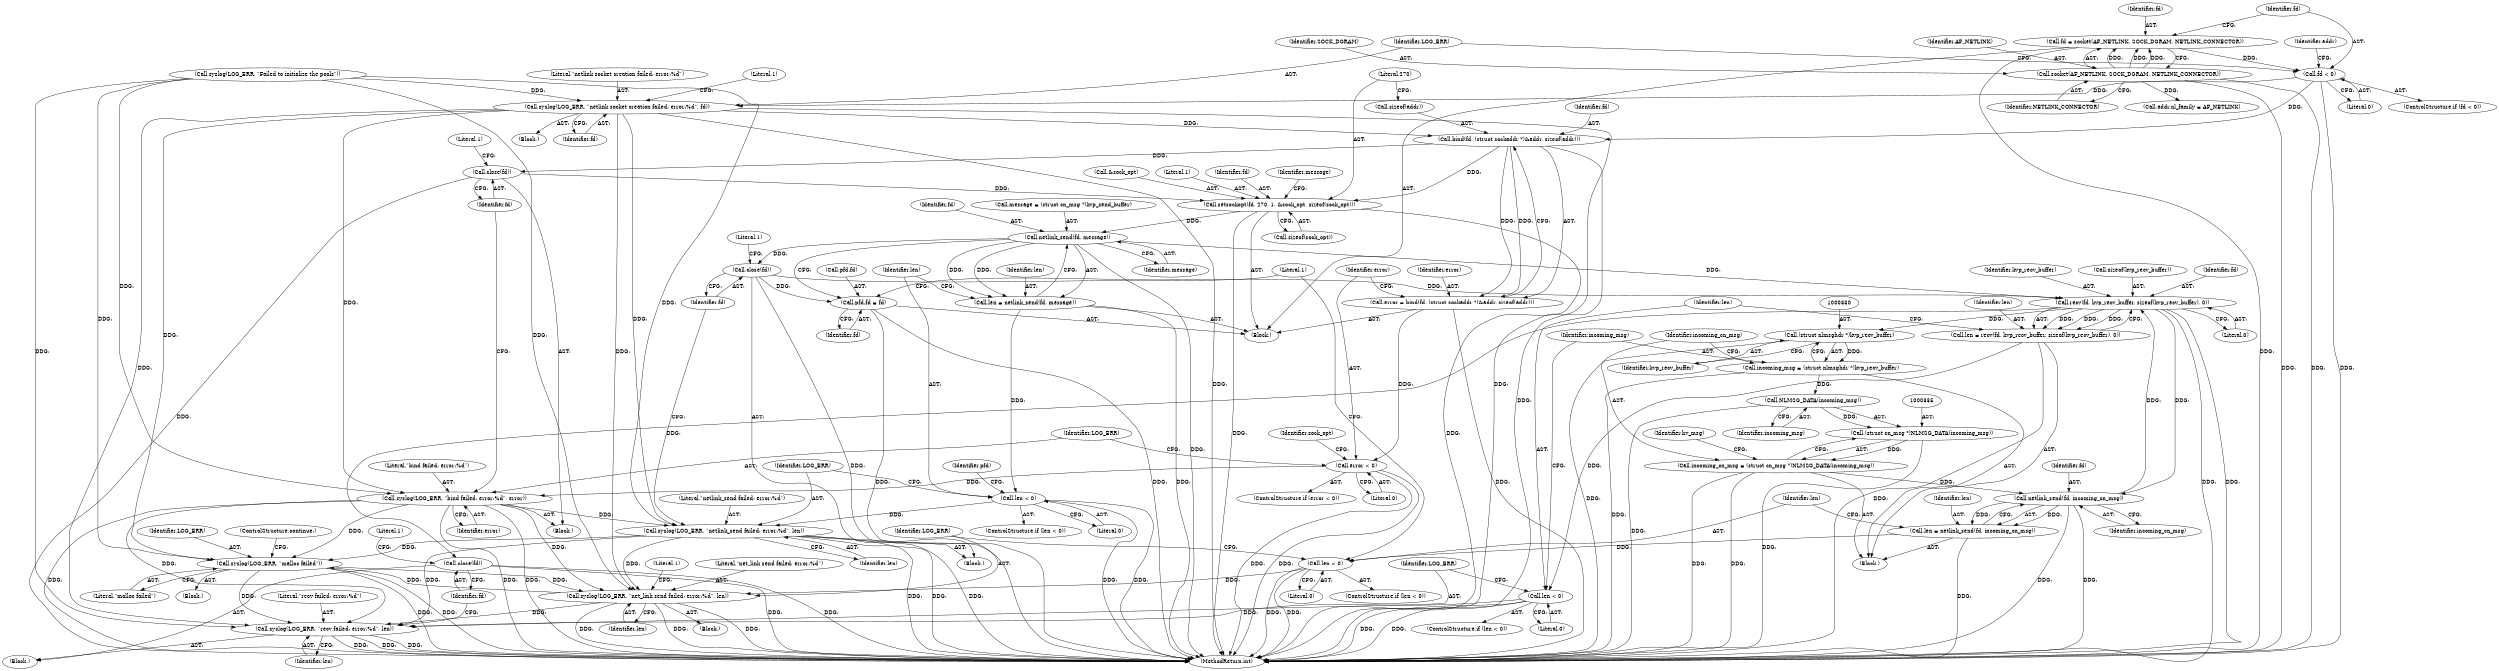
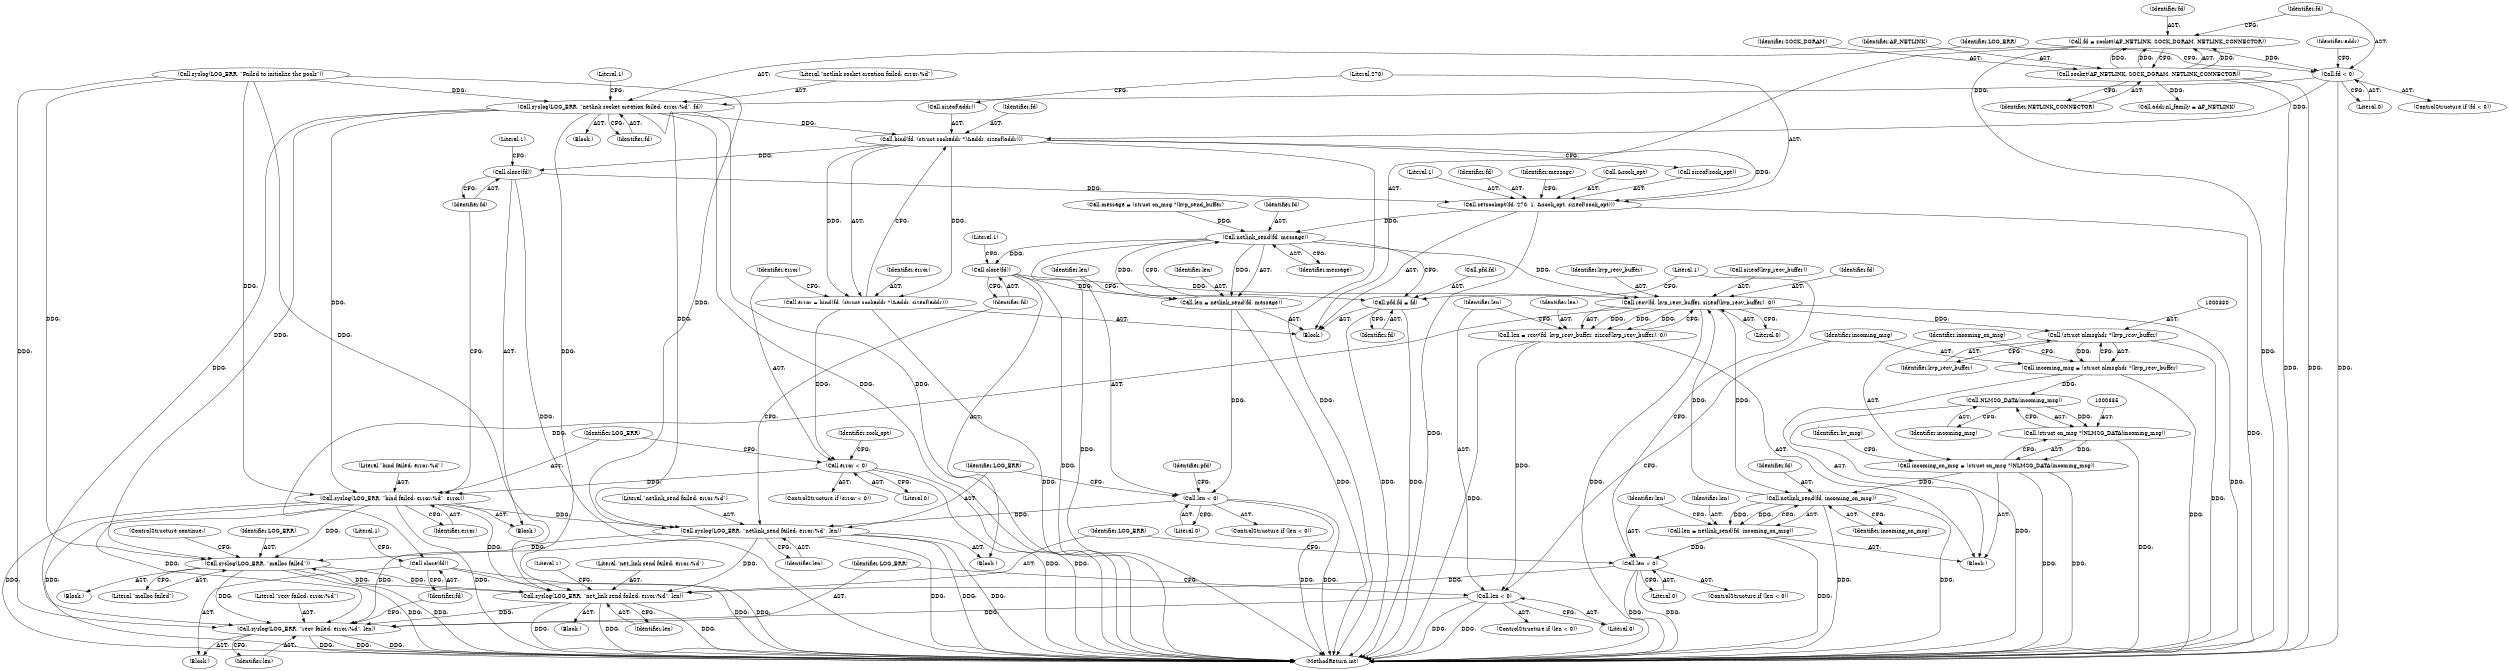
edge "(Call,message = (struct cn_msg *)kvp_send_buffer)" -> "(Call,netlink_send(fd, message))": label "AST: " -> "DDG: "
edge "(Call,setsockopt(fd, 270, 1, &sock_opt, sizeof(sock_opt)))" -> "(Call,sizeof(sock_opt))": now "(Call,bind(fd, (struct sockaddr *)&addr, sizeof(addr)))" -> "(Call,sizeof(sock_opt))"
edge "(Call,(struct cn_msg *)NLMSG_DATA(incoming_msg))" -> "(Call,NLMSG_DATA(incoming_msg))": added, label "CFG:"
